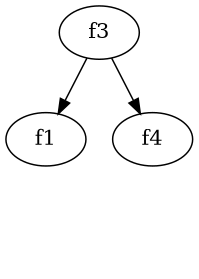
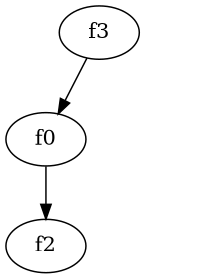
node "f1": label "f1" -> "f0"
node "f4": removed
node "f2": added
